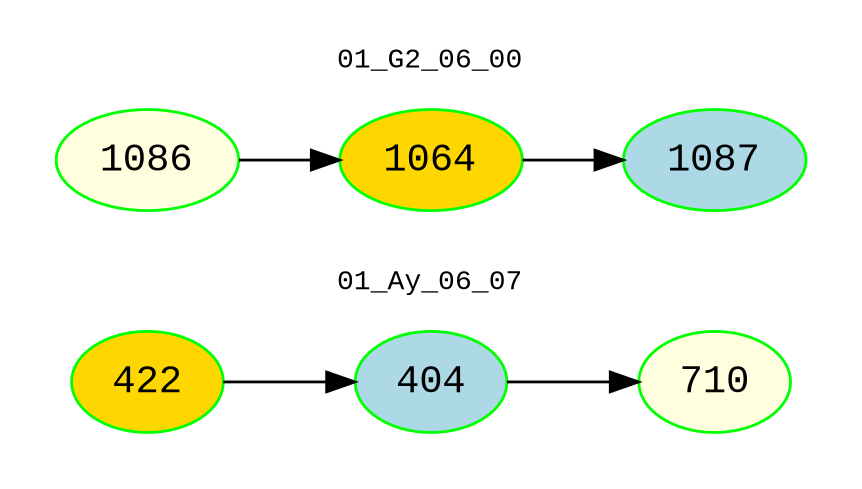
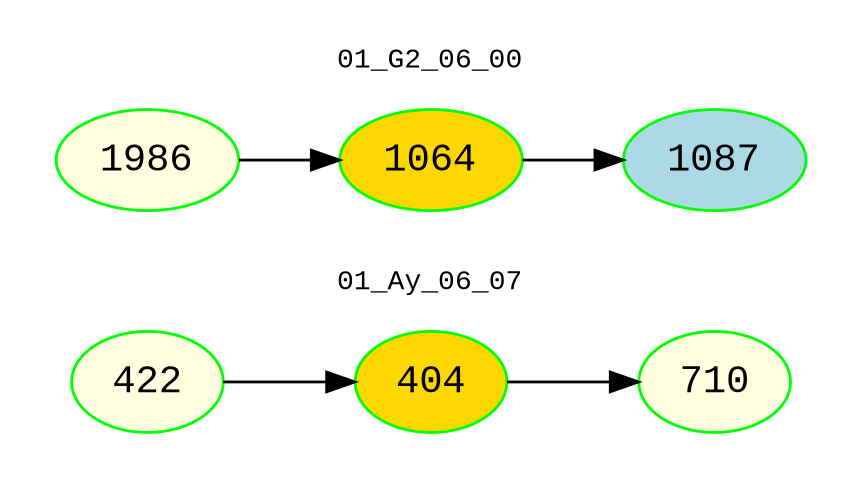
node "1086": label "1086" -> "1986"
node "422": fillcolor gold -> lightyellow
node "404": fillcolor lightblue -> gold
